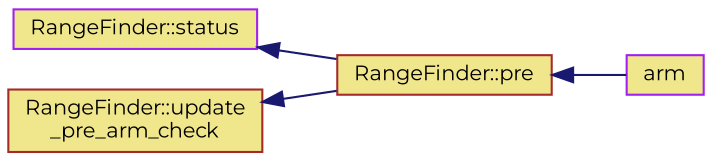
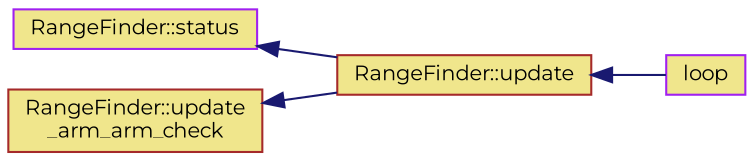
node "RangeFinder::pre": label "RangeFinder::pre" -> "RangeFinder::update"
node "arm": label "arm" -> "loop"
node "RangeFinder::update _pre_arm_check": label "RangeFinder::update _pre_arm_check" -> "RangeFinder::update _arm_arm_check"
